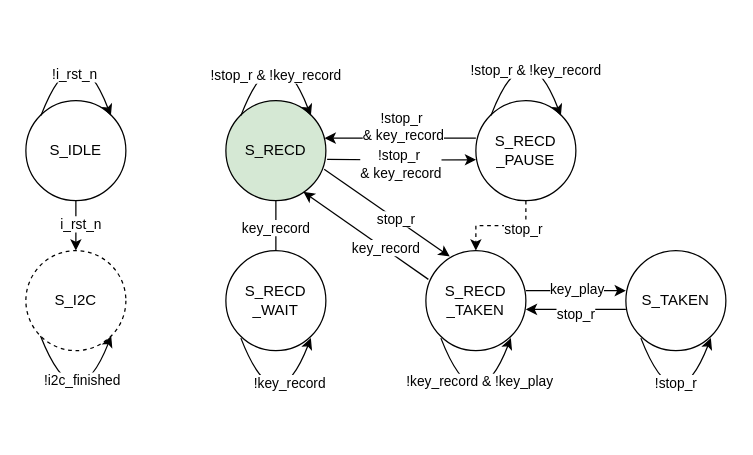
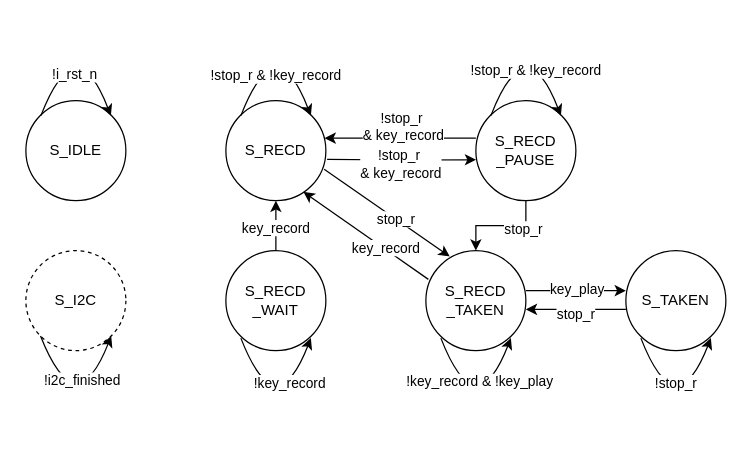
node "S_RECD": fillcolor #d5e8d4 -> #ffffff
edge "S_RECD" -- "S_RECD _WAIT": arrowhead none -> classic
edge "S_IDLE" -> "S_I2C": removed, label "i_rst_n"
edge "S_RECD _PAUSE" -> "S_RECD _TAKEN": style dashed -> solid
